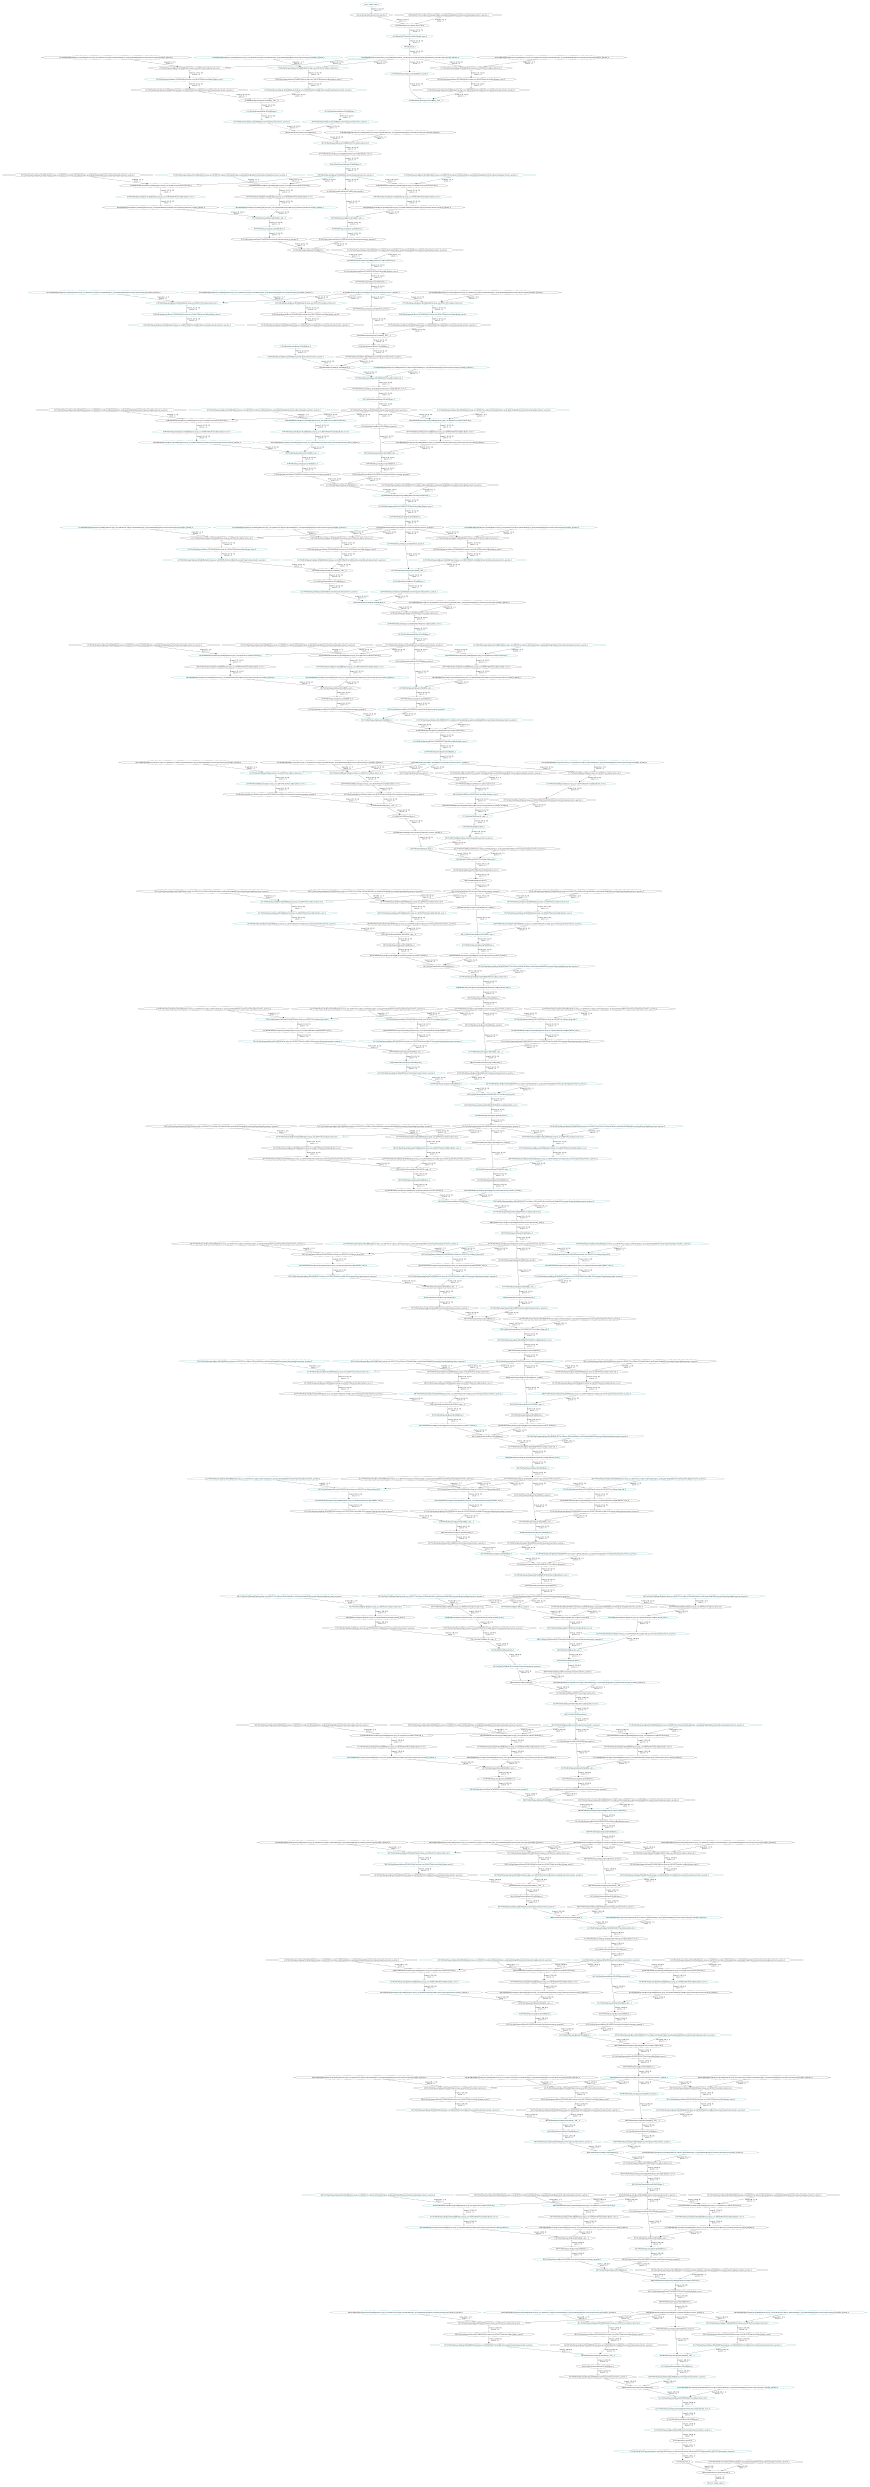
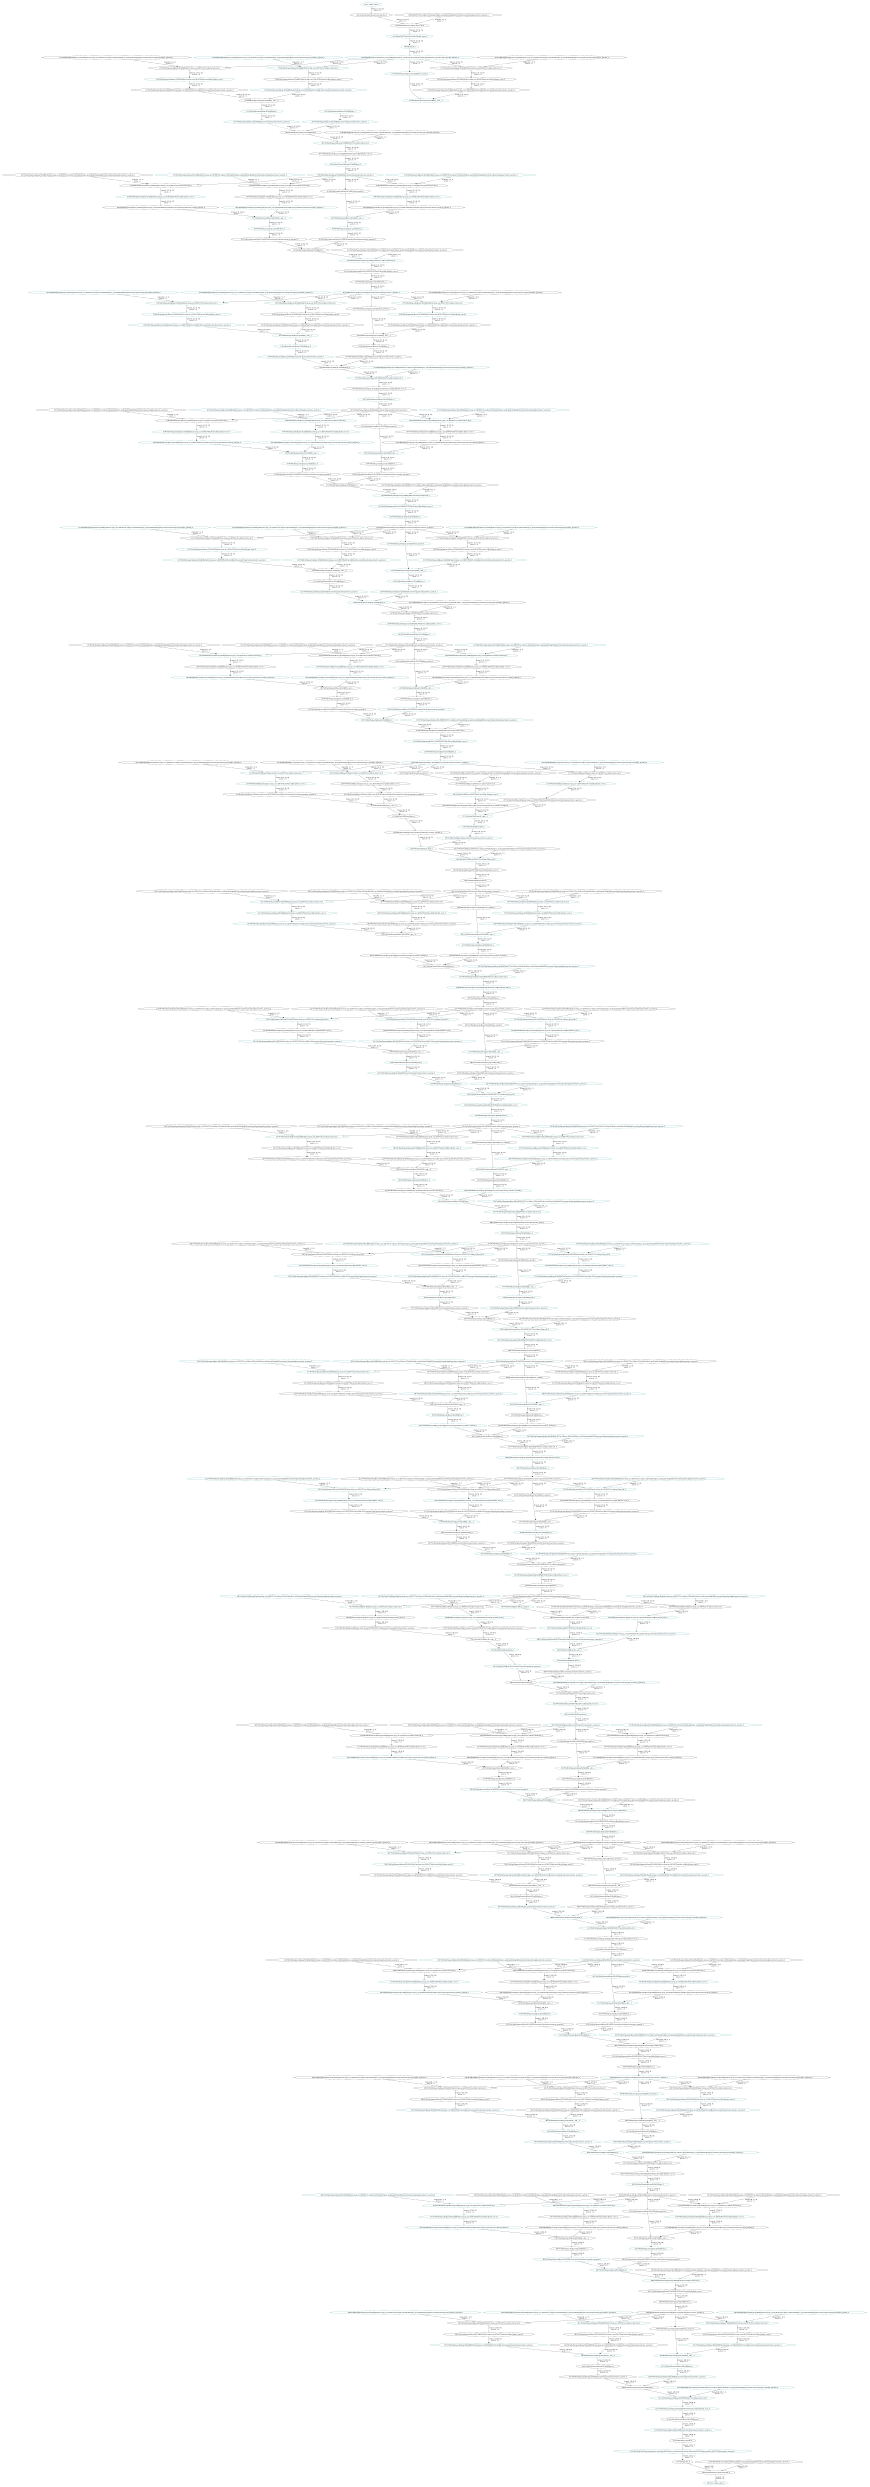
node "70 PNASNet/Sequential[layer1]/CellB[2]/__add___0": added
node "200 PNASNet/Sequential[layer3]/CellB[0]/relu_0": removed
